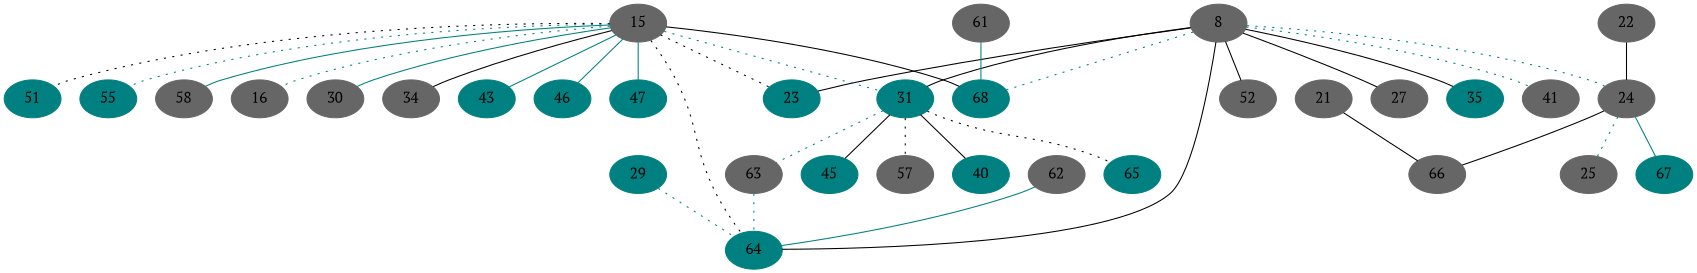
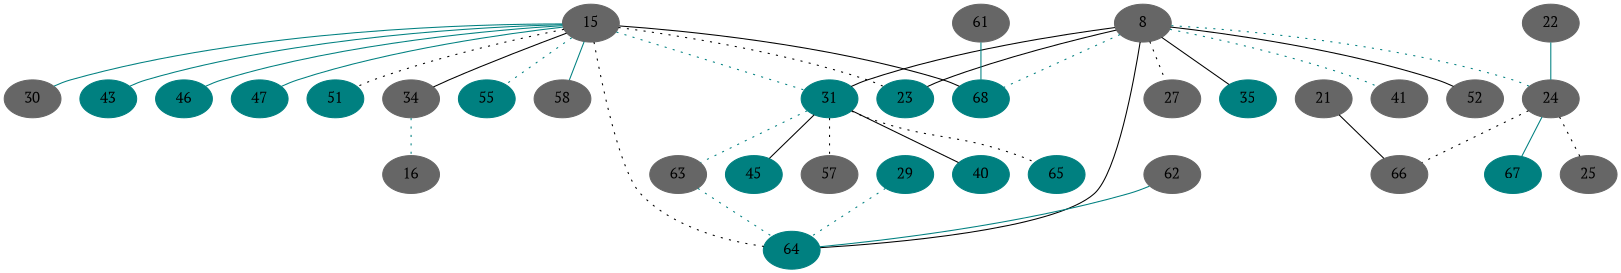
edge "15" -- "16": now "34" -- "16"
edge "8" -- "27": style solid -> dotted
edge "22" -- "24": color black -> teal
edge "24" -- "25": color teal -> black
edge "24" -- "66": style solid -> dotted
